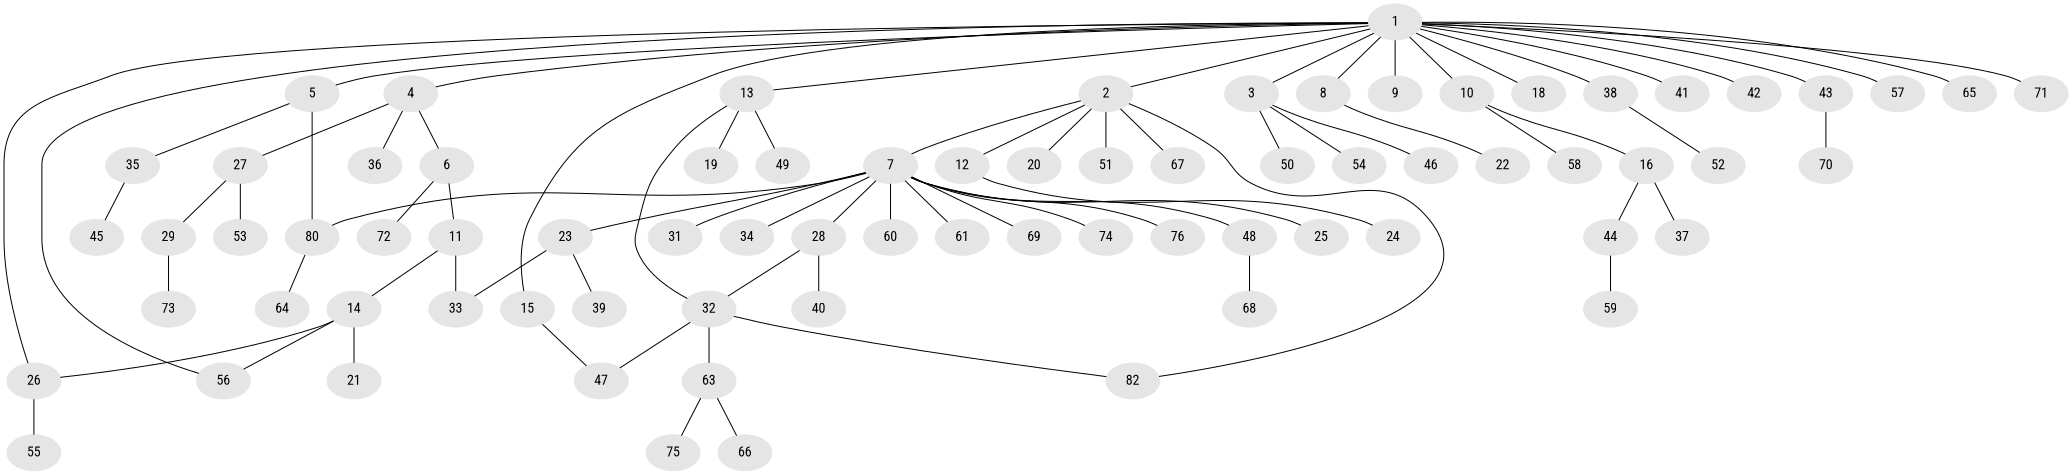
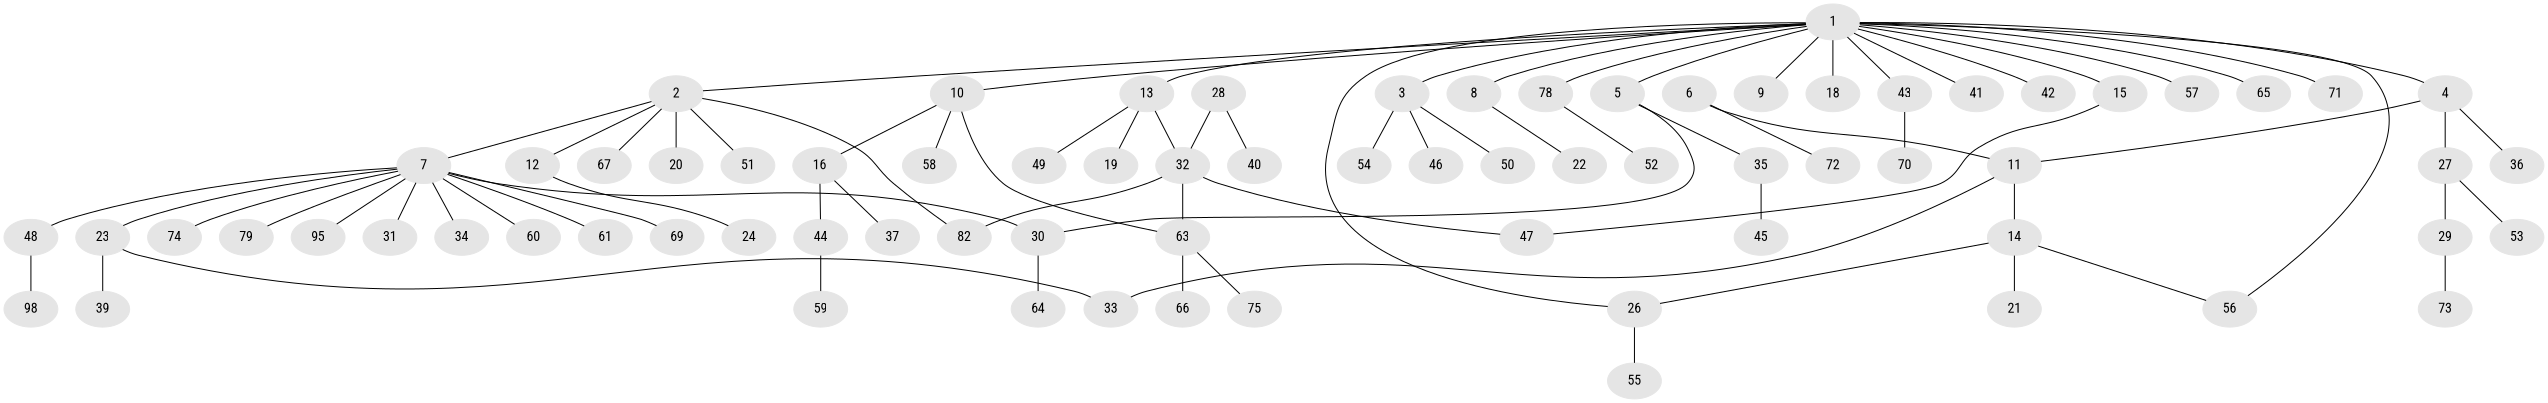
node "38": label "38" -> "78"
edge "4" -- "6": now "4" -- "11"
edge "10" -- "63": added
edge "7" -- "28": removed
node "80": label "80" -> "30"
node "76": label "76" -> "79"
node "25": label "25" -> "95"
node "68": label "68" -> "98"
